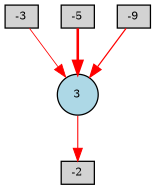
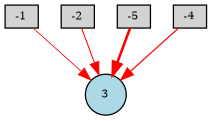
node "-3": label "-3" -> "-1"
node "-9": label "-9" -> "-4"
edge "3" -> "-2": reversed
